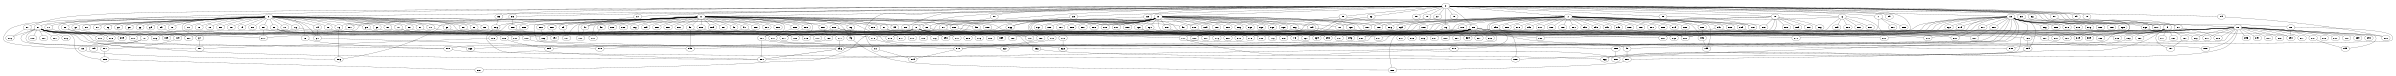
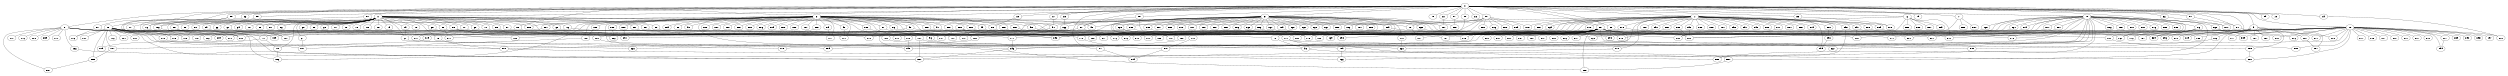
node "348": added
node "310": added
